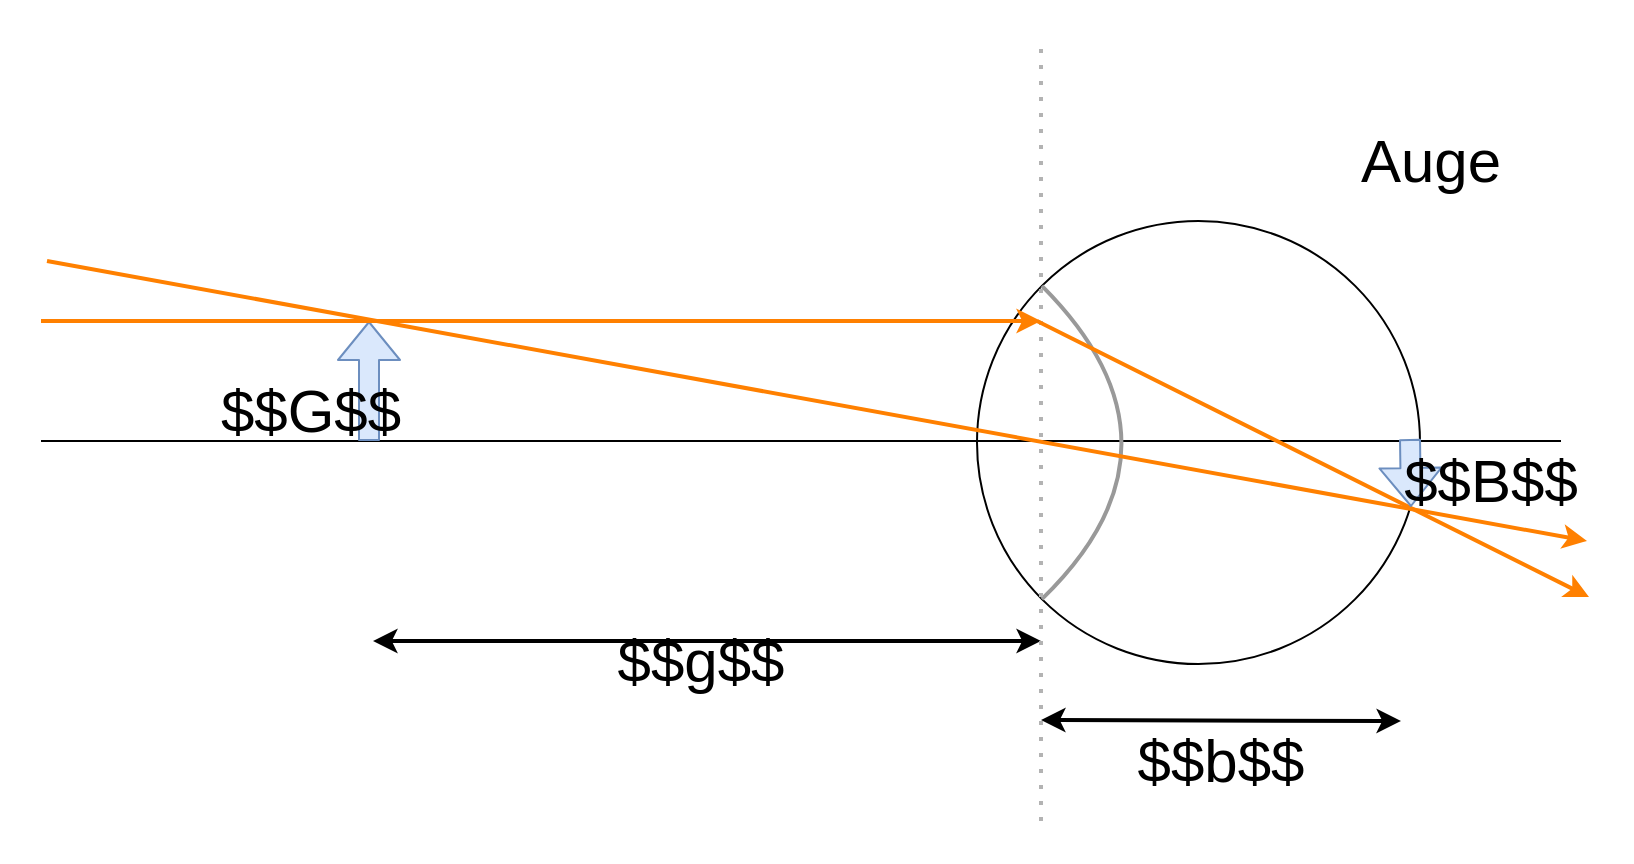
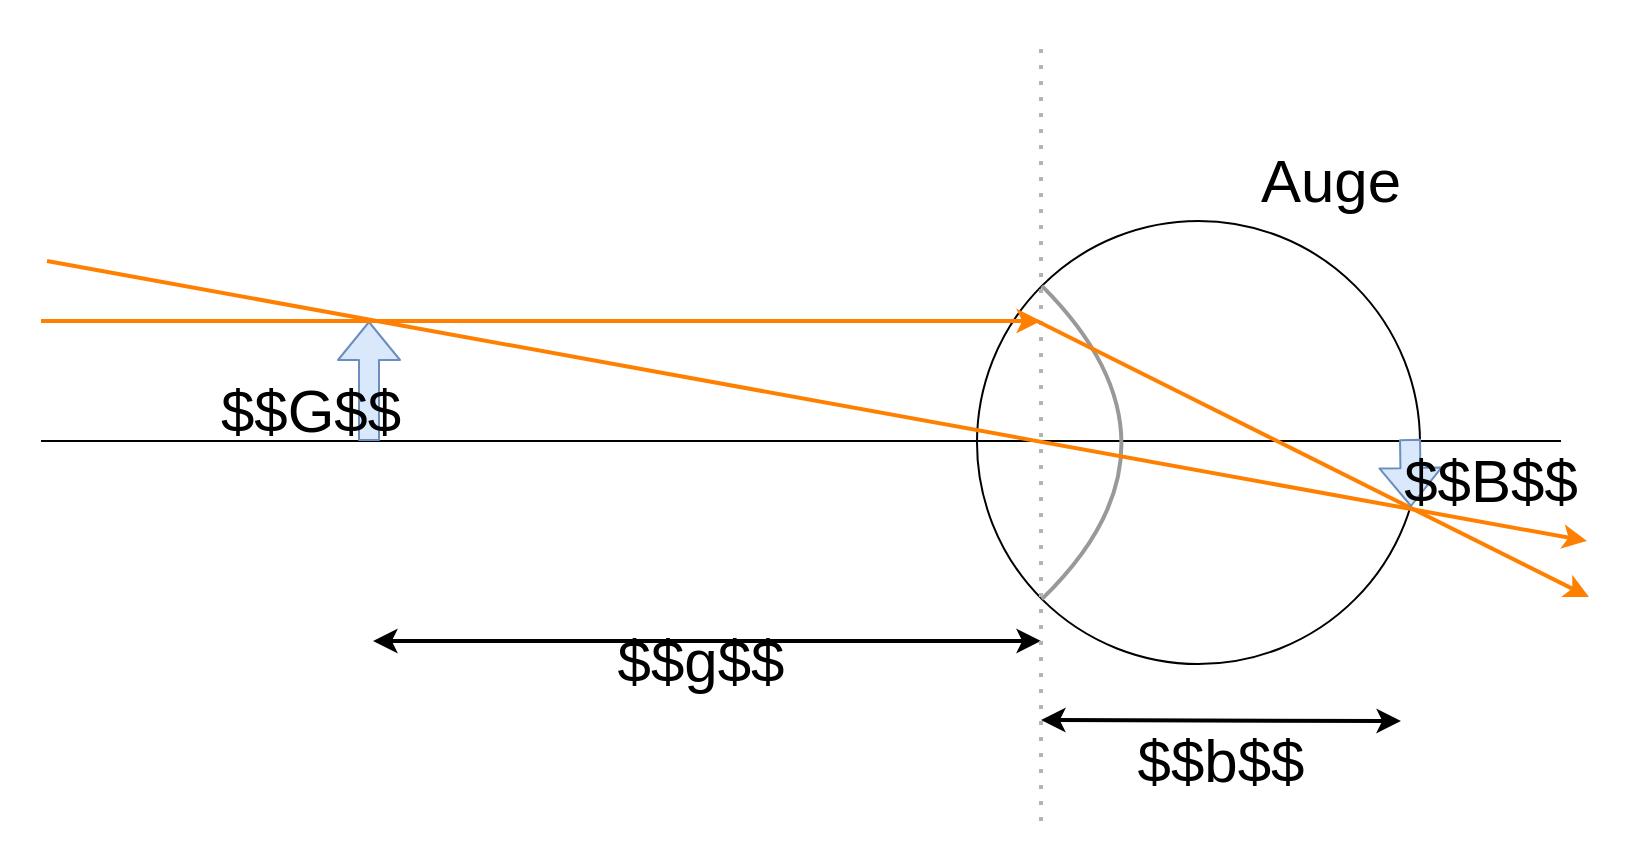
node "Auge": moved (1430, 161) -> (1330, 181)
